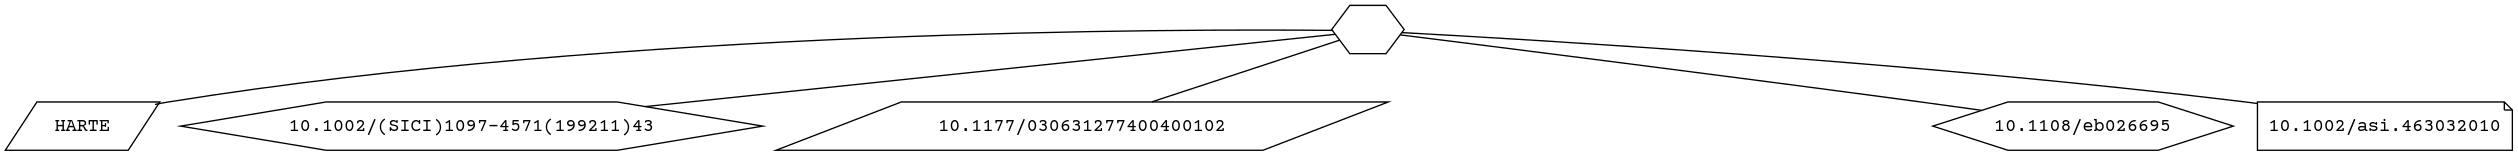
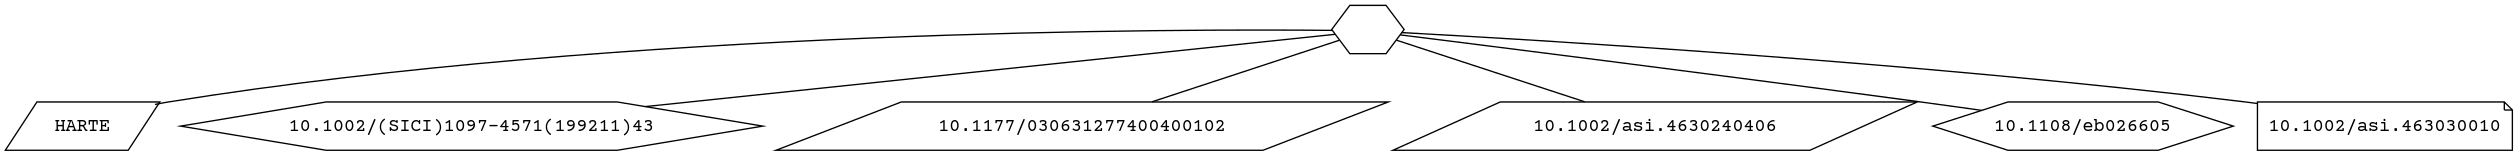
node "10.1002/asi.4630240406": added
node "10.1108/eb026695": label "10.1108/eb026695" -> "10.1108/eb026605"
node "10.1002/asi.463032010": label "10.1002/asi.463032010" -> "10.1002/asi.463030010"
